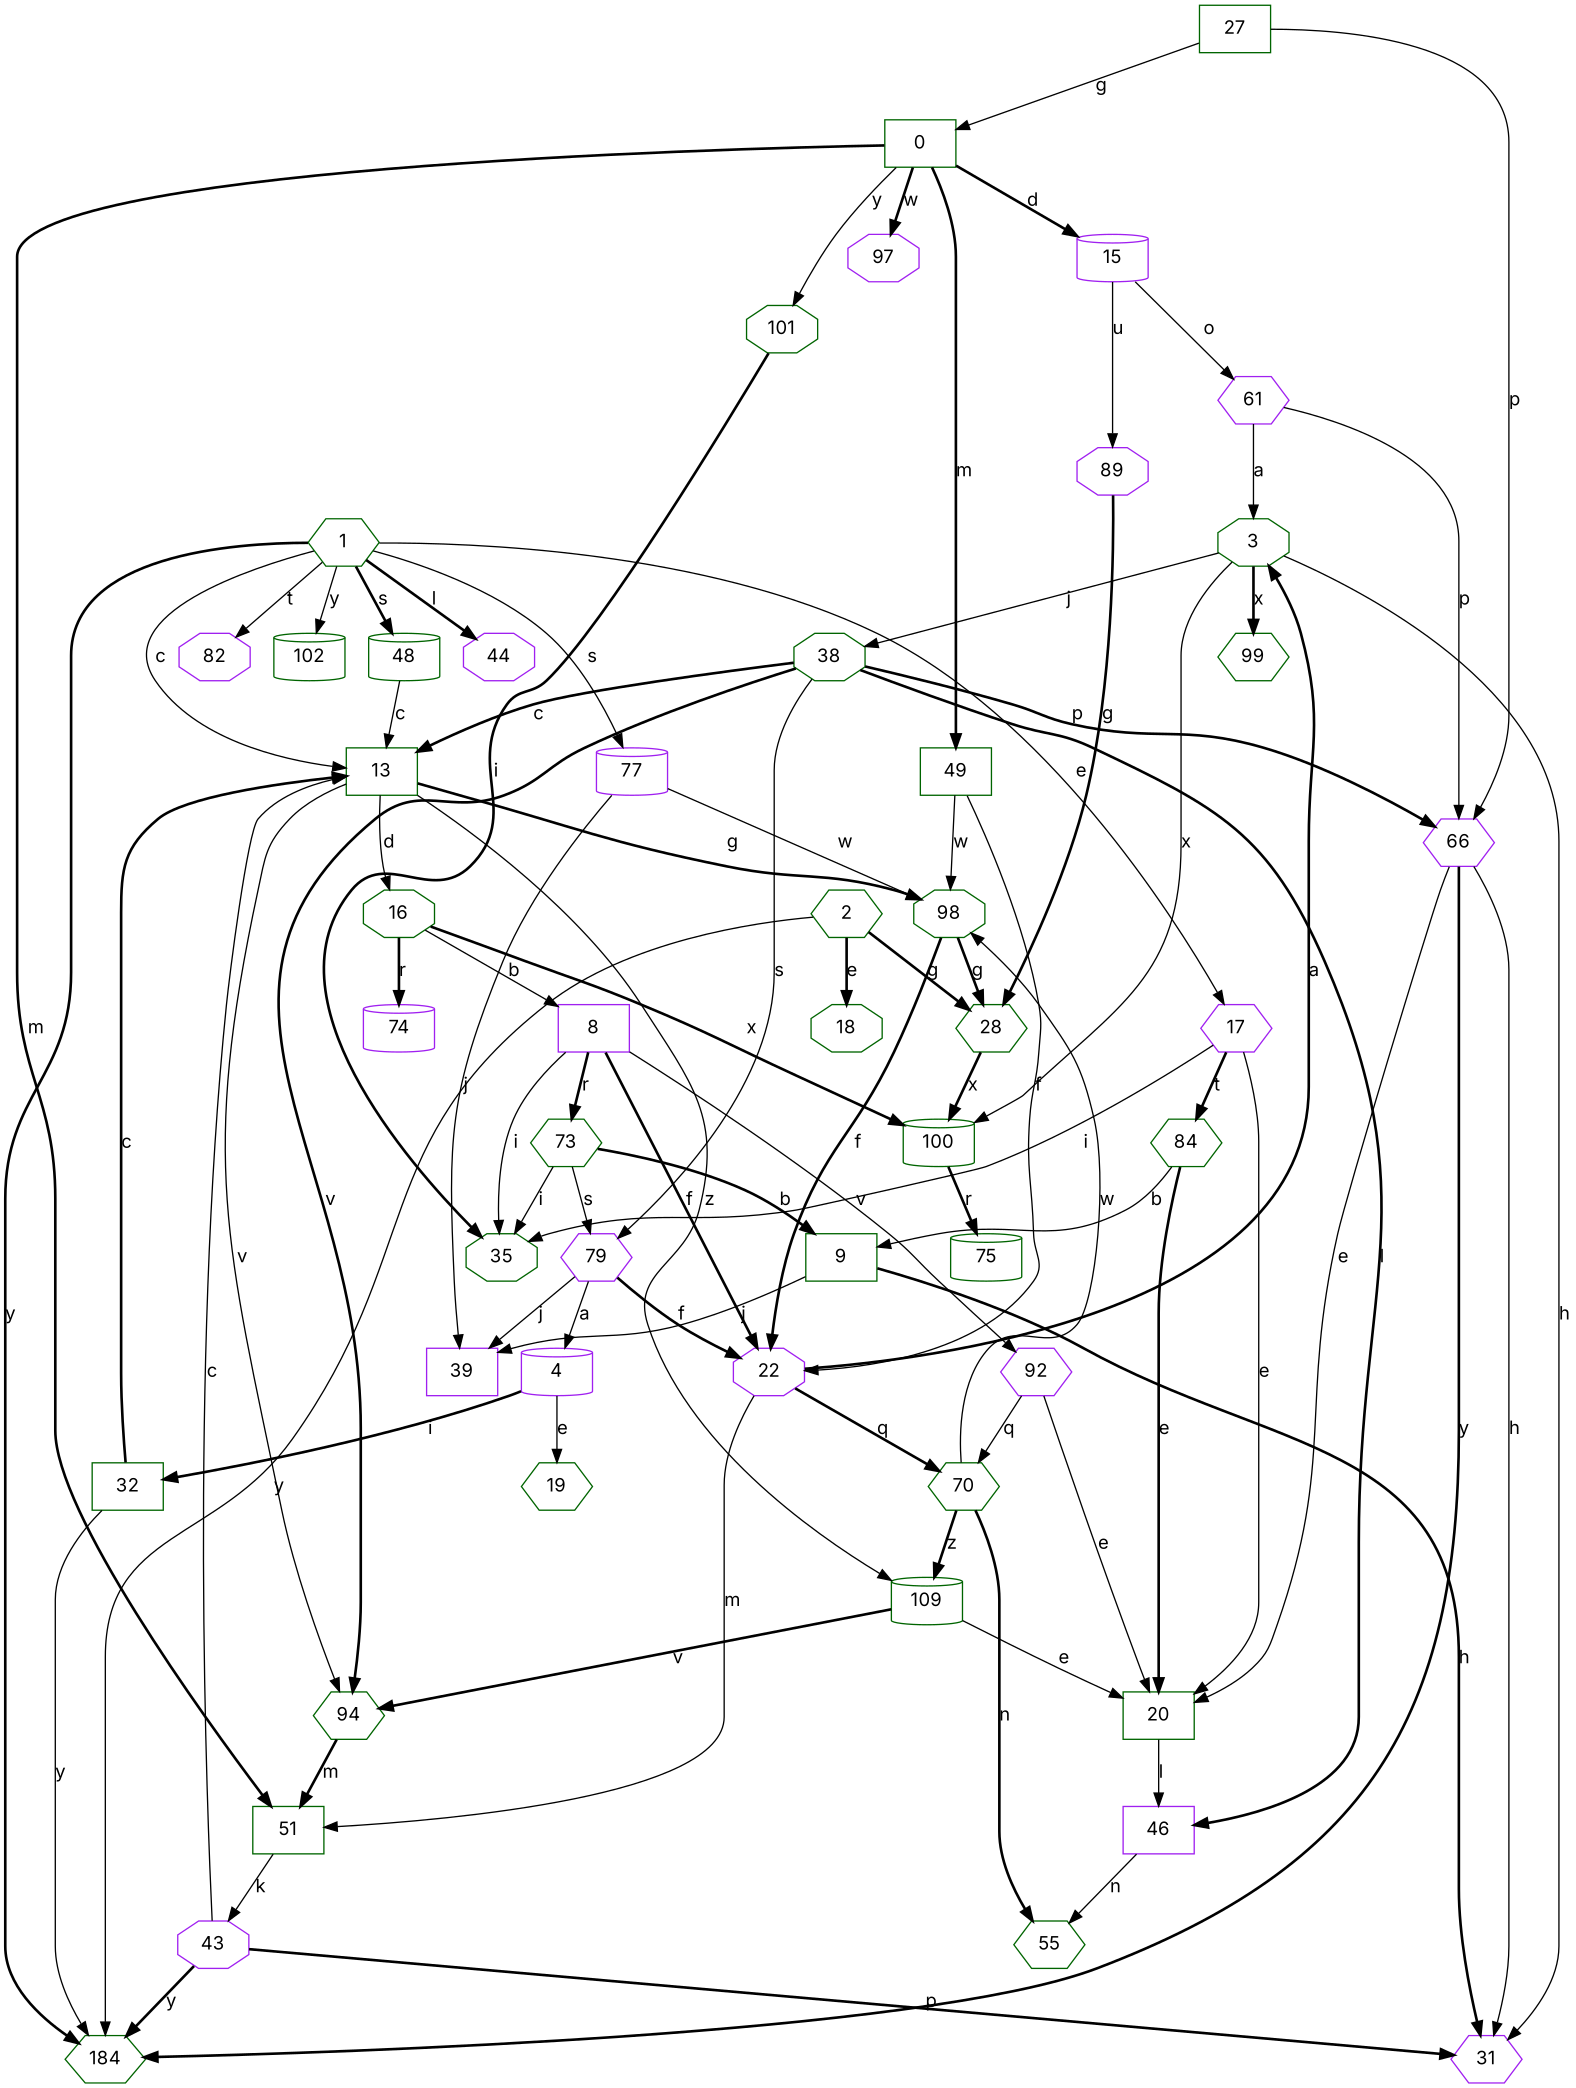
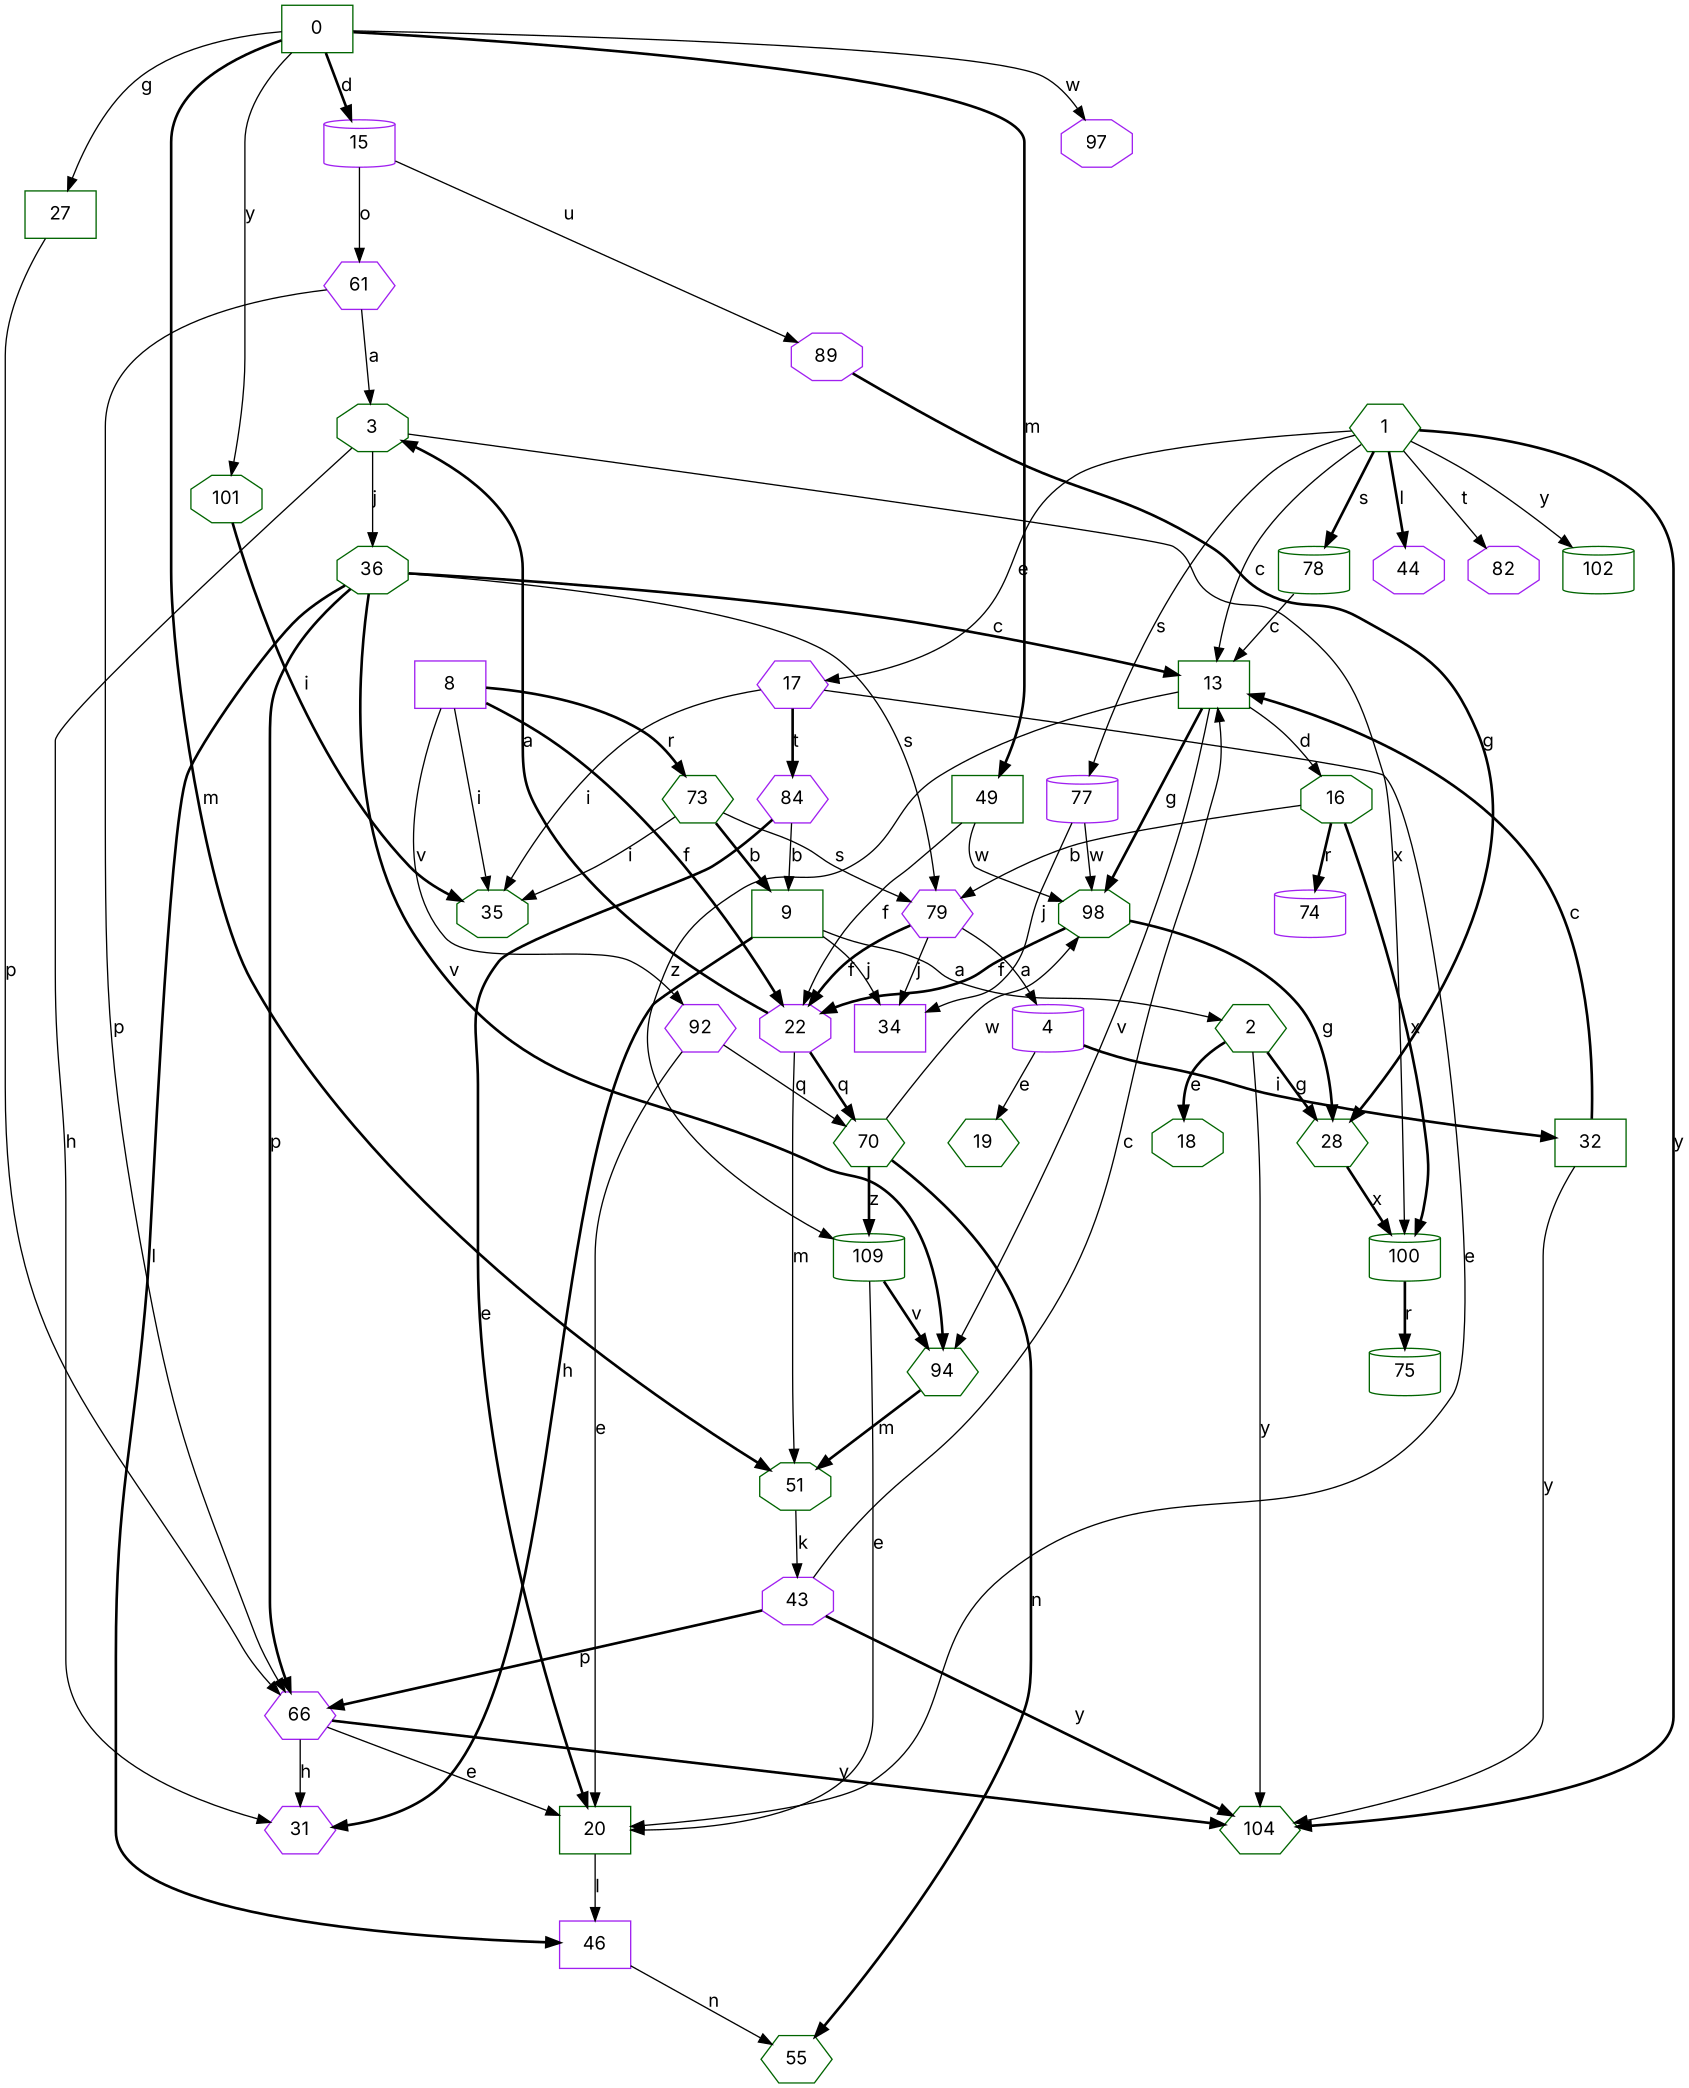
edge "27" -> "0": reversed
edge "0" -> "97": style bold -> solid
node "48": label "48" -> "78"
node "38": label "38" -> "36"
node "99": removed
edge "16" -> "8": now "16" -> "79"
edge "9" -> "2": added, label "a"
node "84": color darkgreen -> purple
node "39": label "39" -> "34"
node "51": shape box -> octagon
edge "43" -> "31": now "43" -> "66"
node "184": label "184" -> "104"
